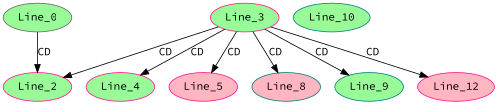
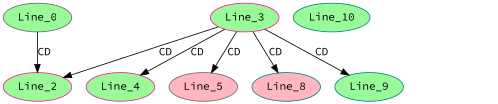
node "Line_5": color deeppink -> gray40
node "Line_12": removed
